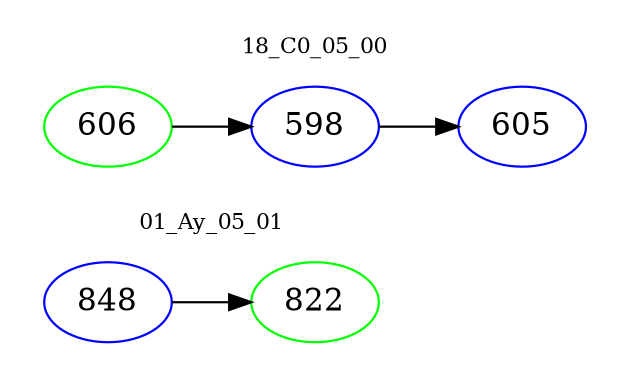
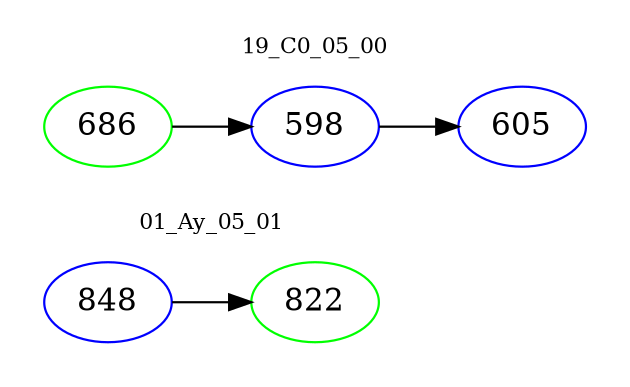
cluster "18_C0_05_00": label "18_C0_05_00" -> "19_C0_05_00"
node "606": label "606" -> "686"
